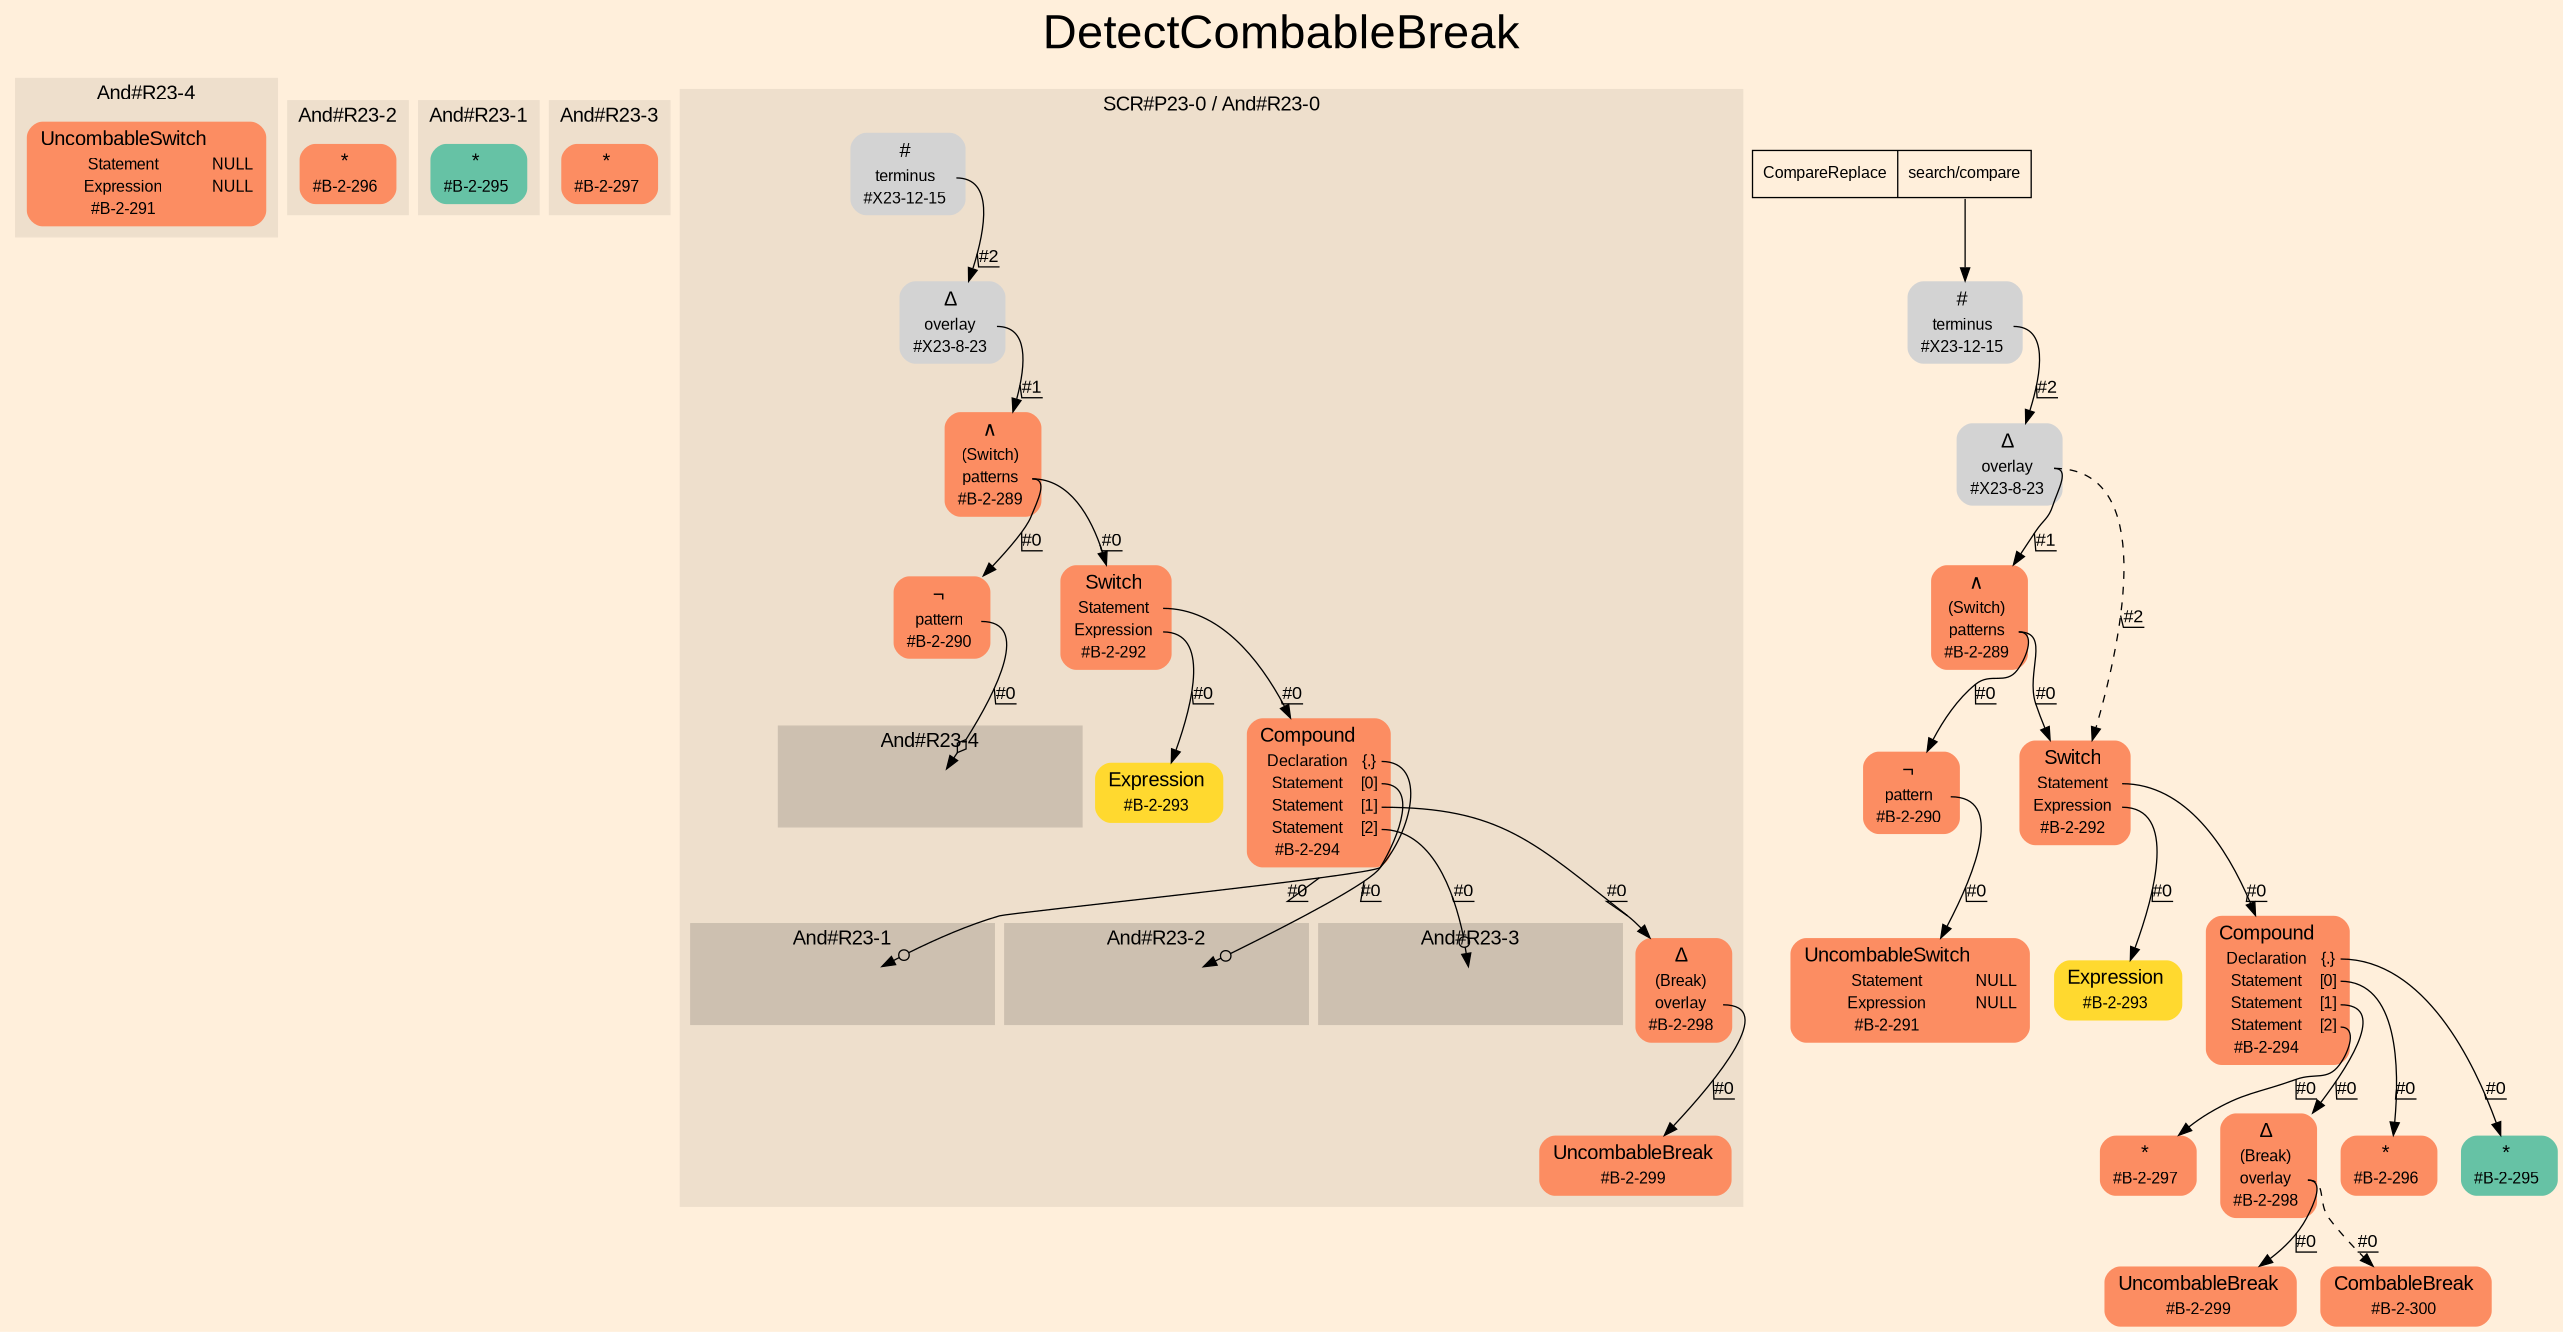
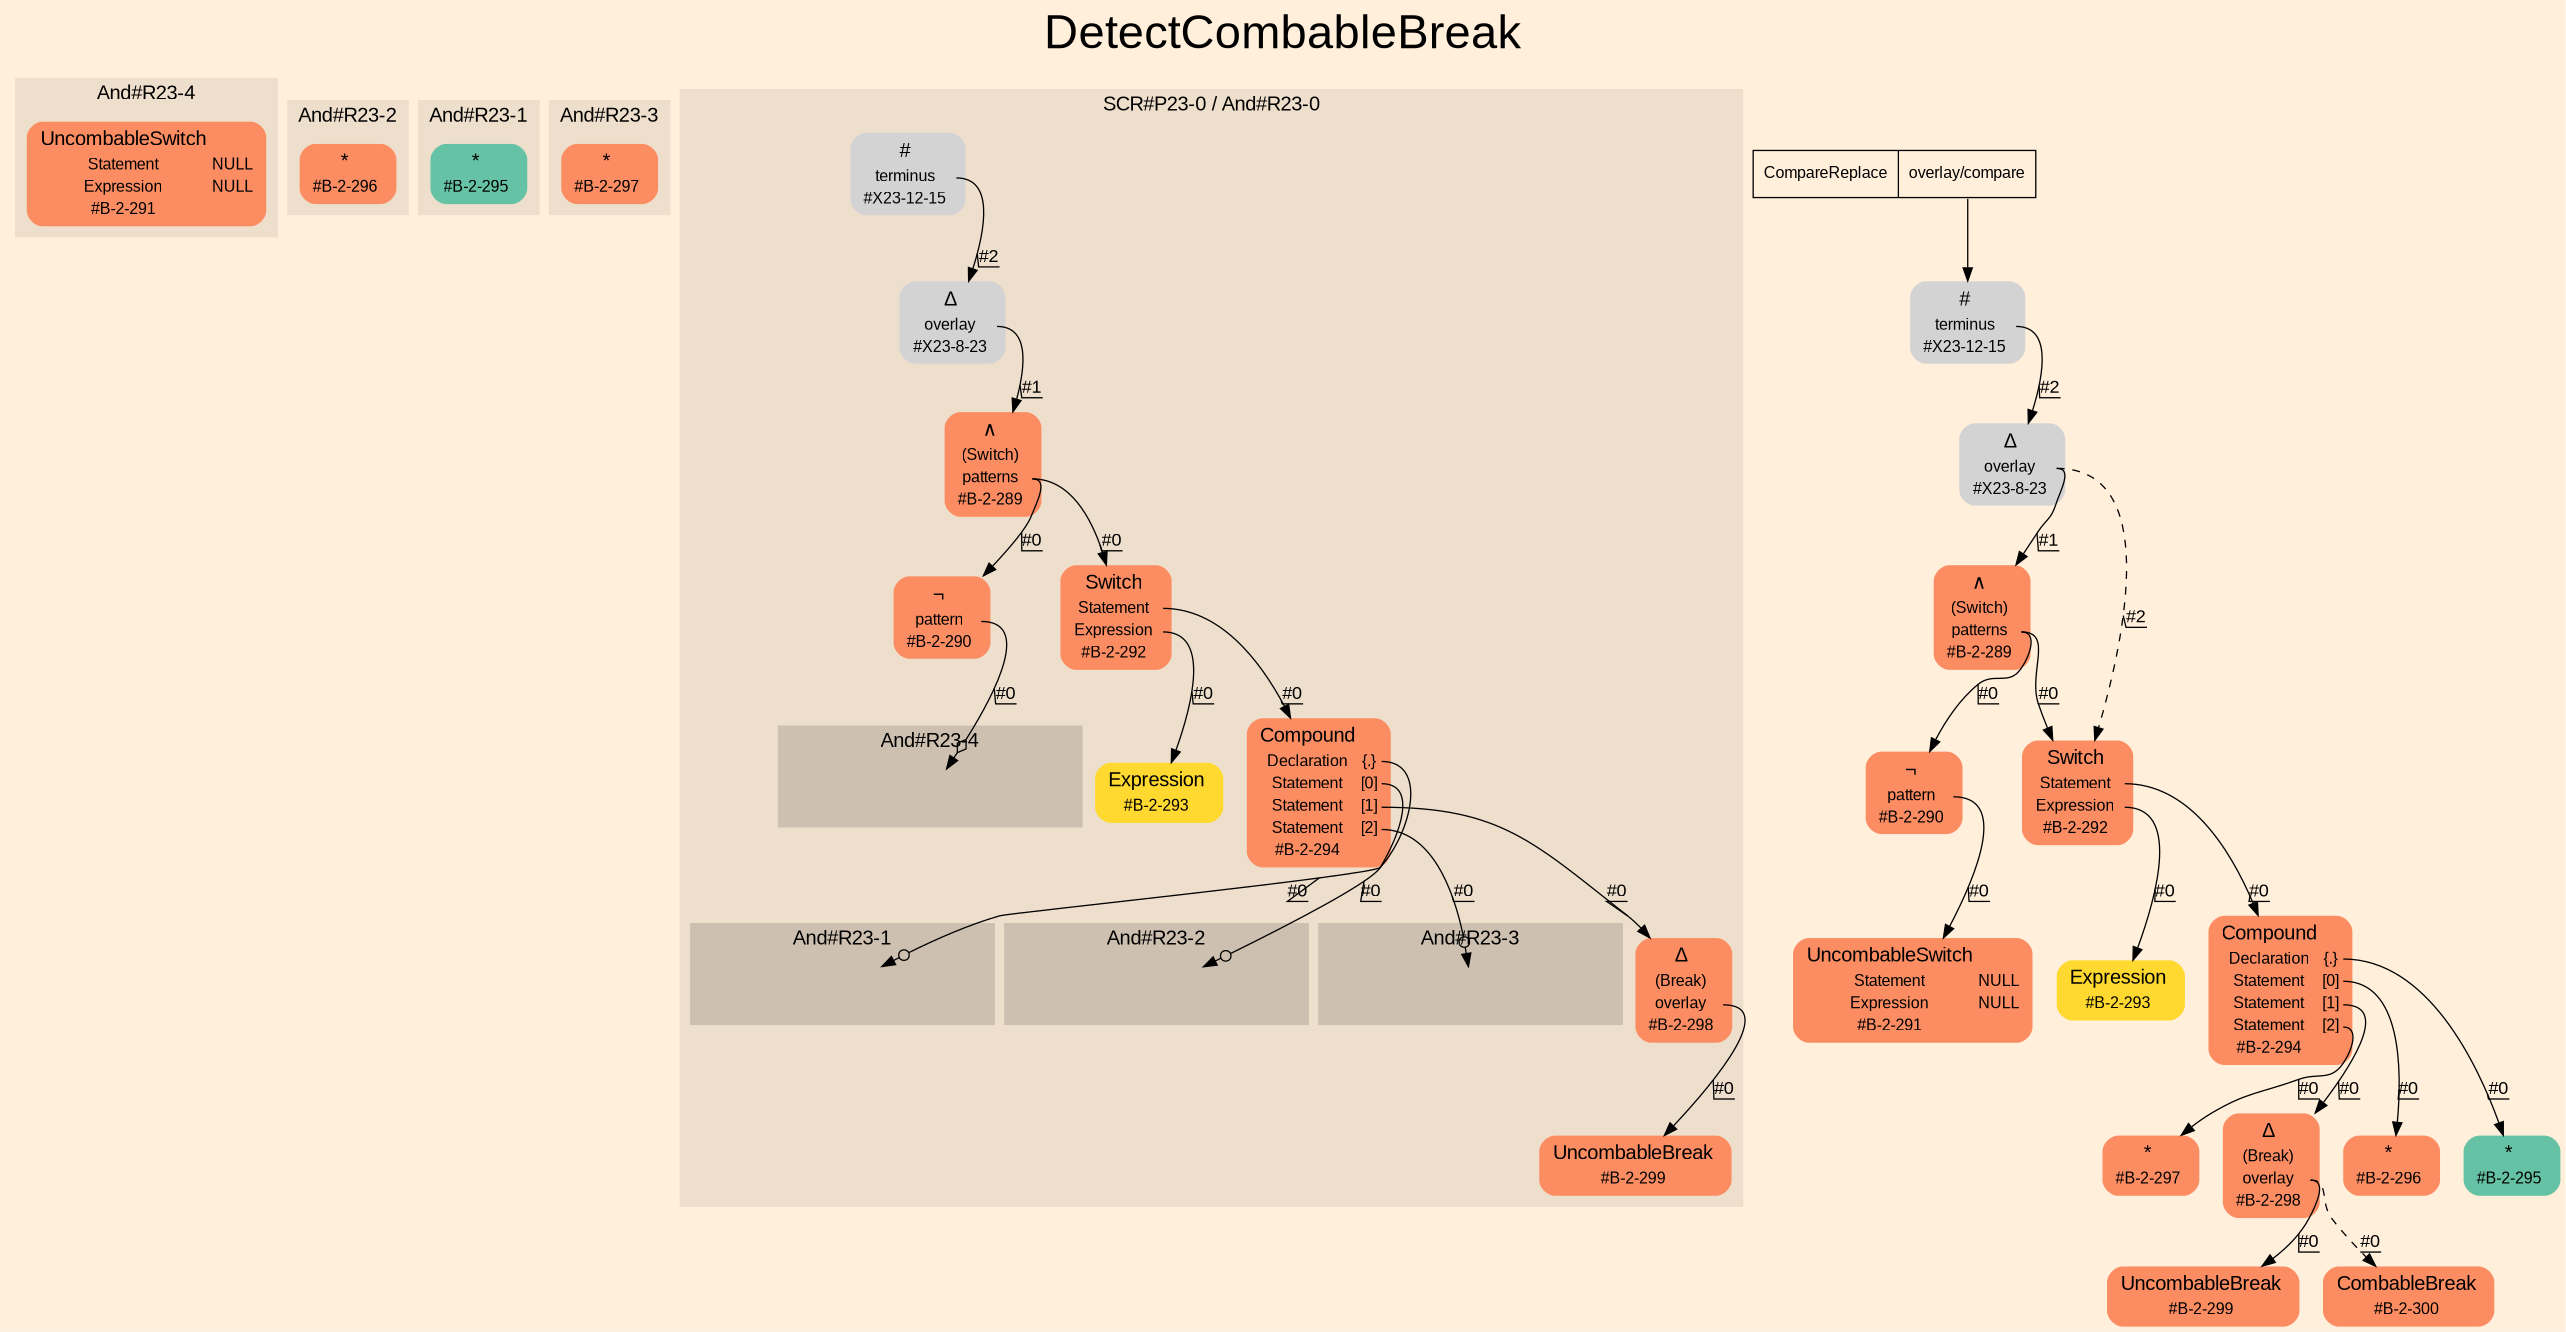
node "CompareReplace": text "search/compare" -> "overlay/compare"
